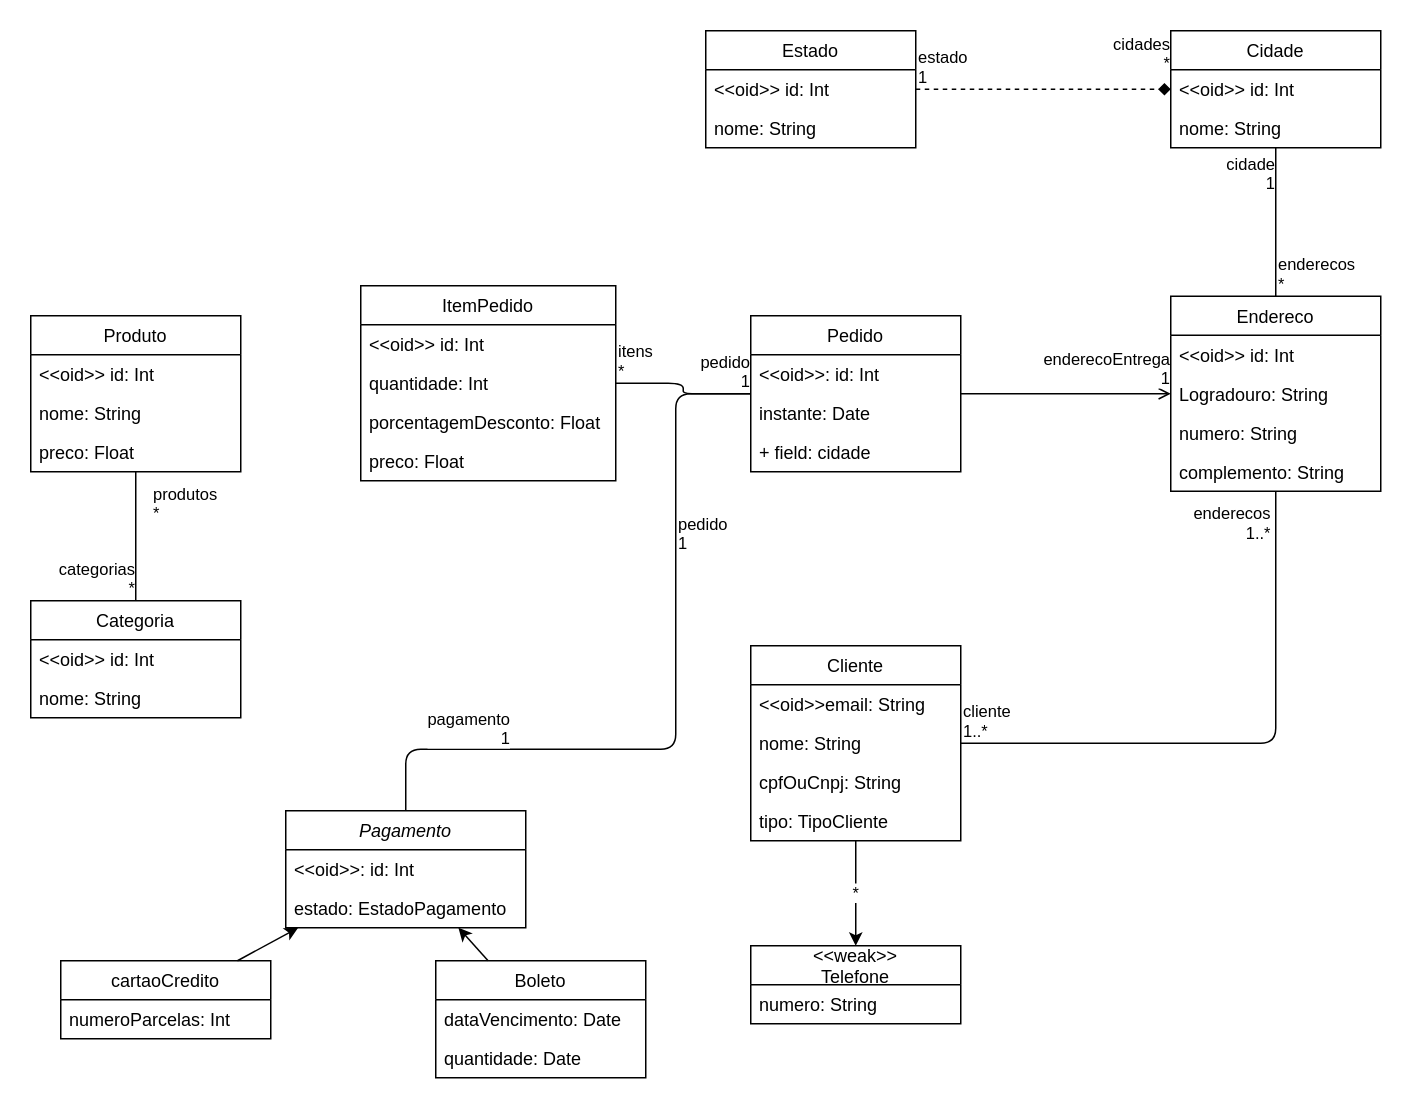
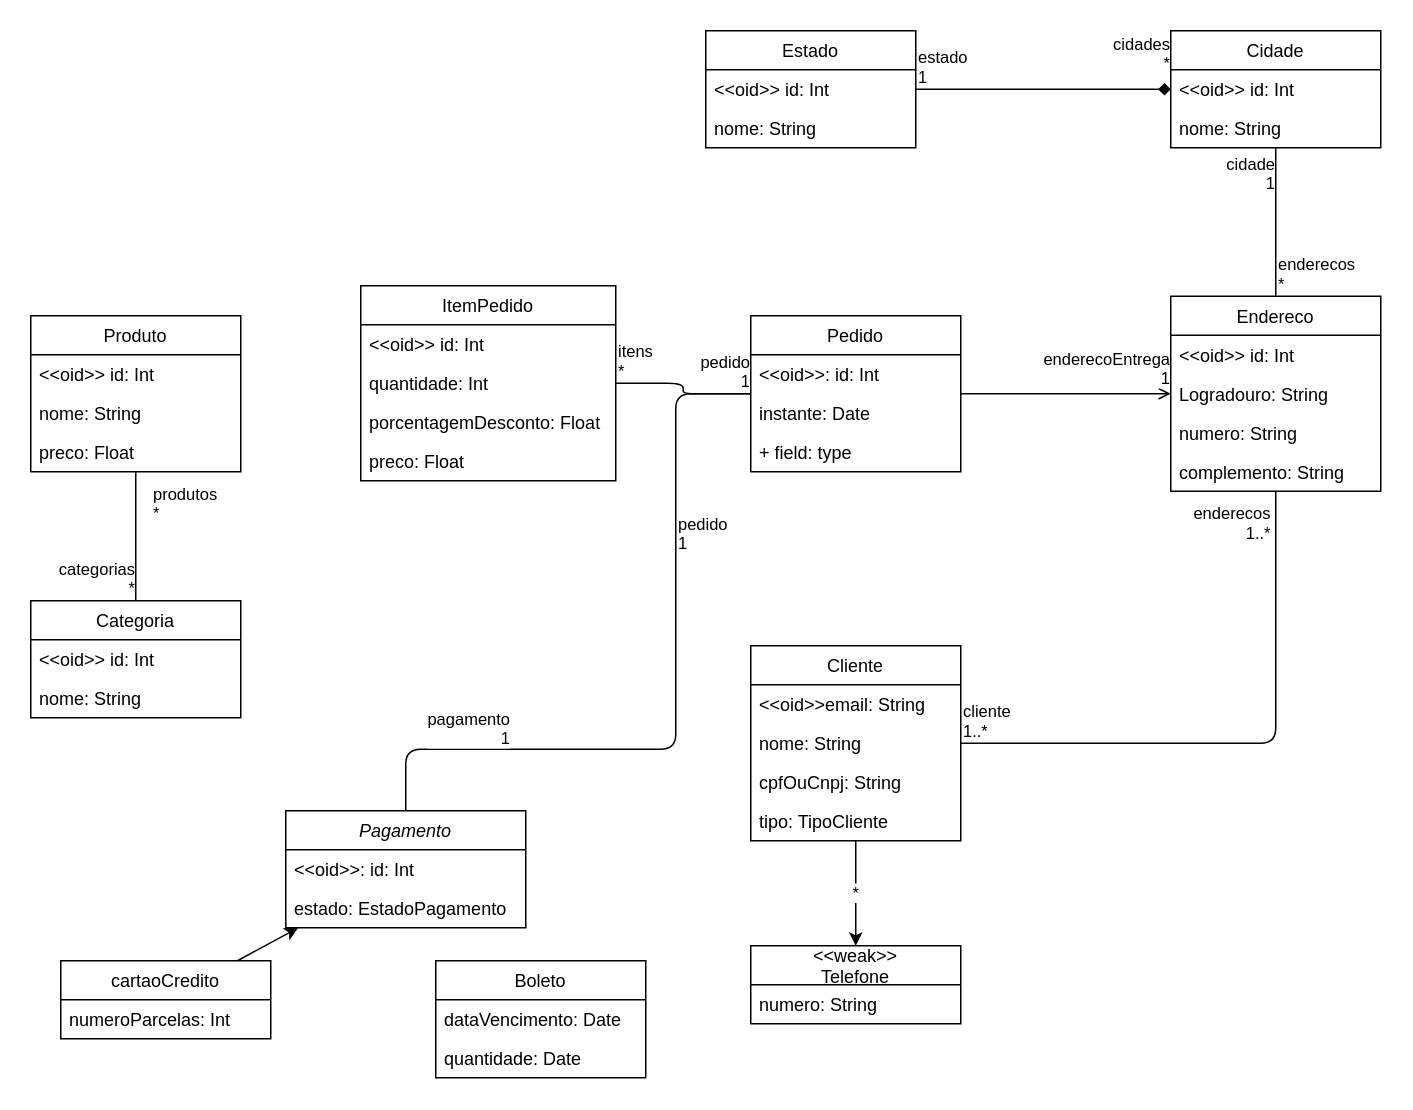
edge "Estado" -> "Cidade": style dashed -> solid
node "+ field: cidade": label "+ field: cidade" -> "+ field: type"
edge "Boleto" -> "Pagamento": removed
